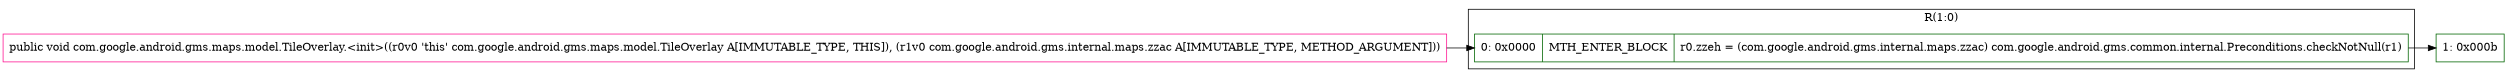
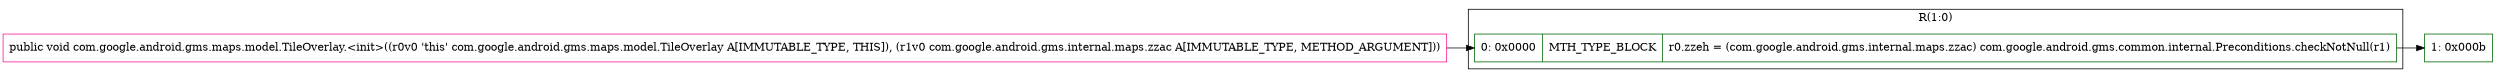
node "0: 0x0000": text "MTH_ENTER_BLOCK" -> "MTH_TYPE_BLOCK"
